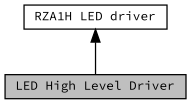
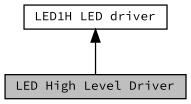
node "RZA1H LED driver": label "RZA1H LED driver" -> "LED1H LED driver"
